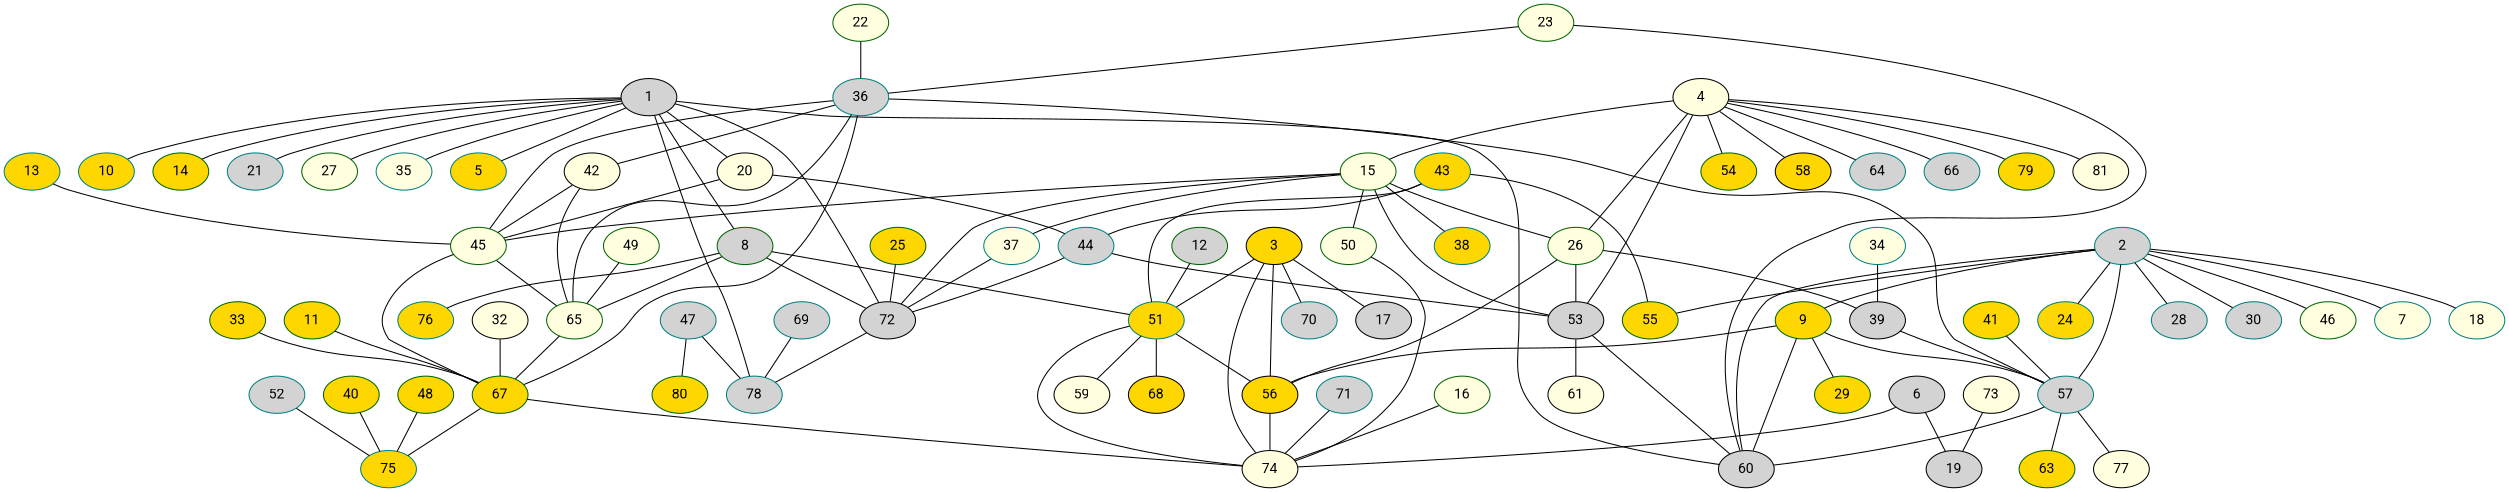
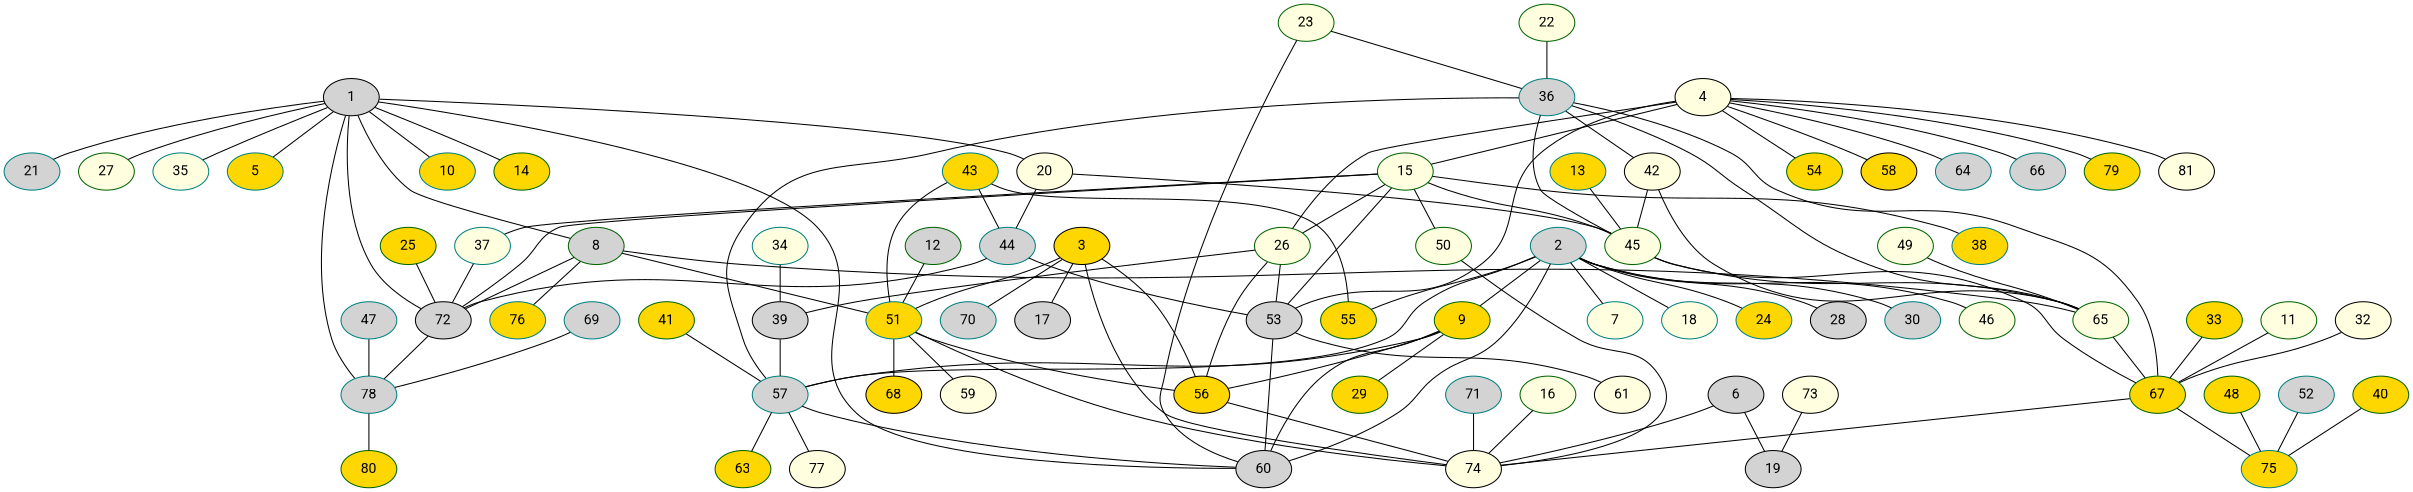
node "11": fillcolor gold -> lightyellow
node "28": color teal -> black
edge "47" -- "80": now "78" -- "80"
